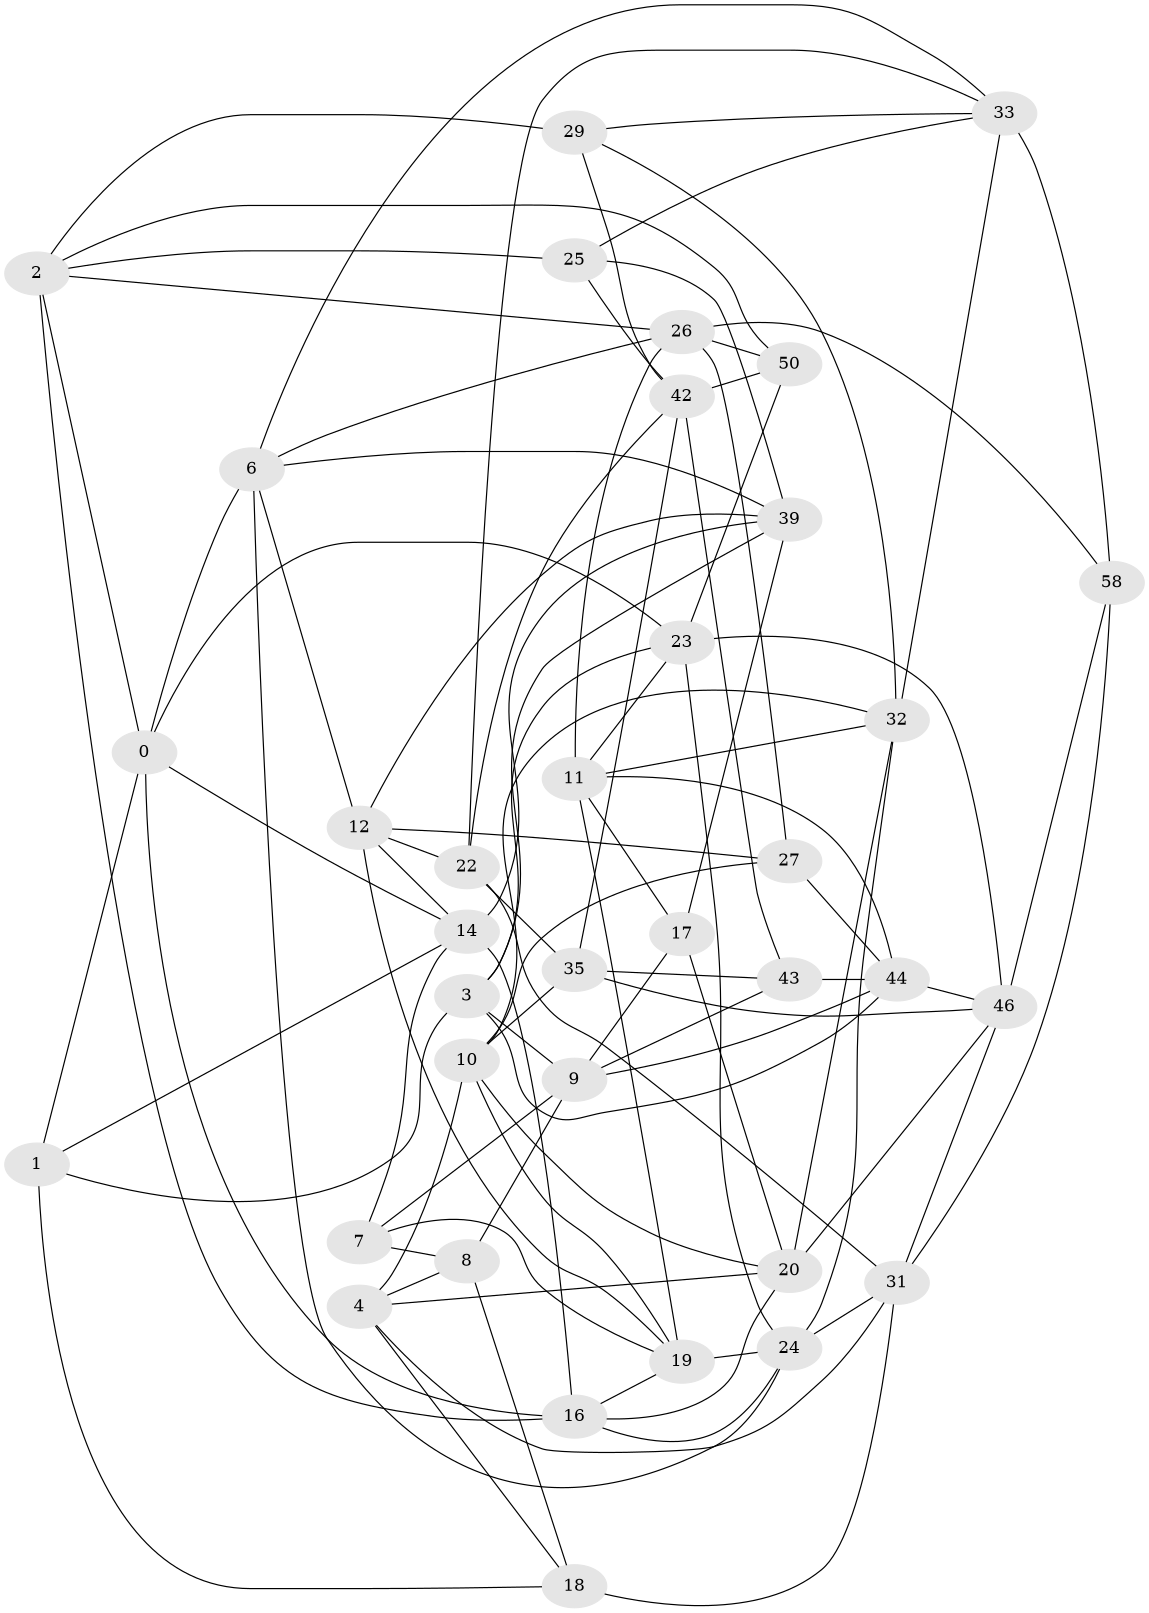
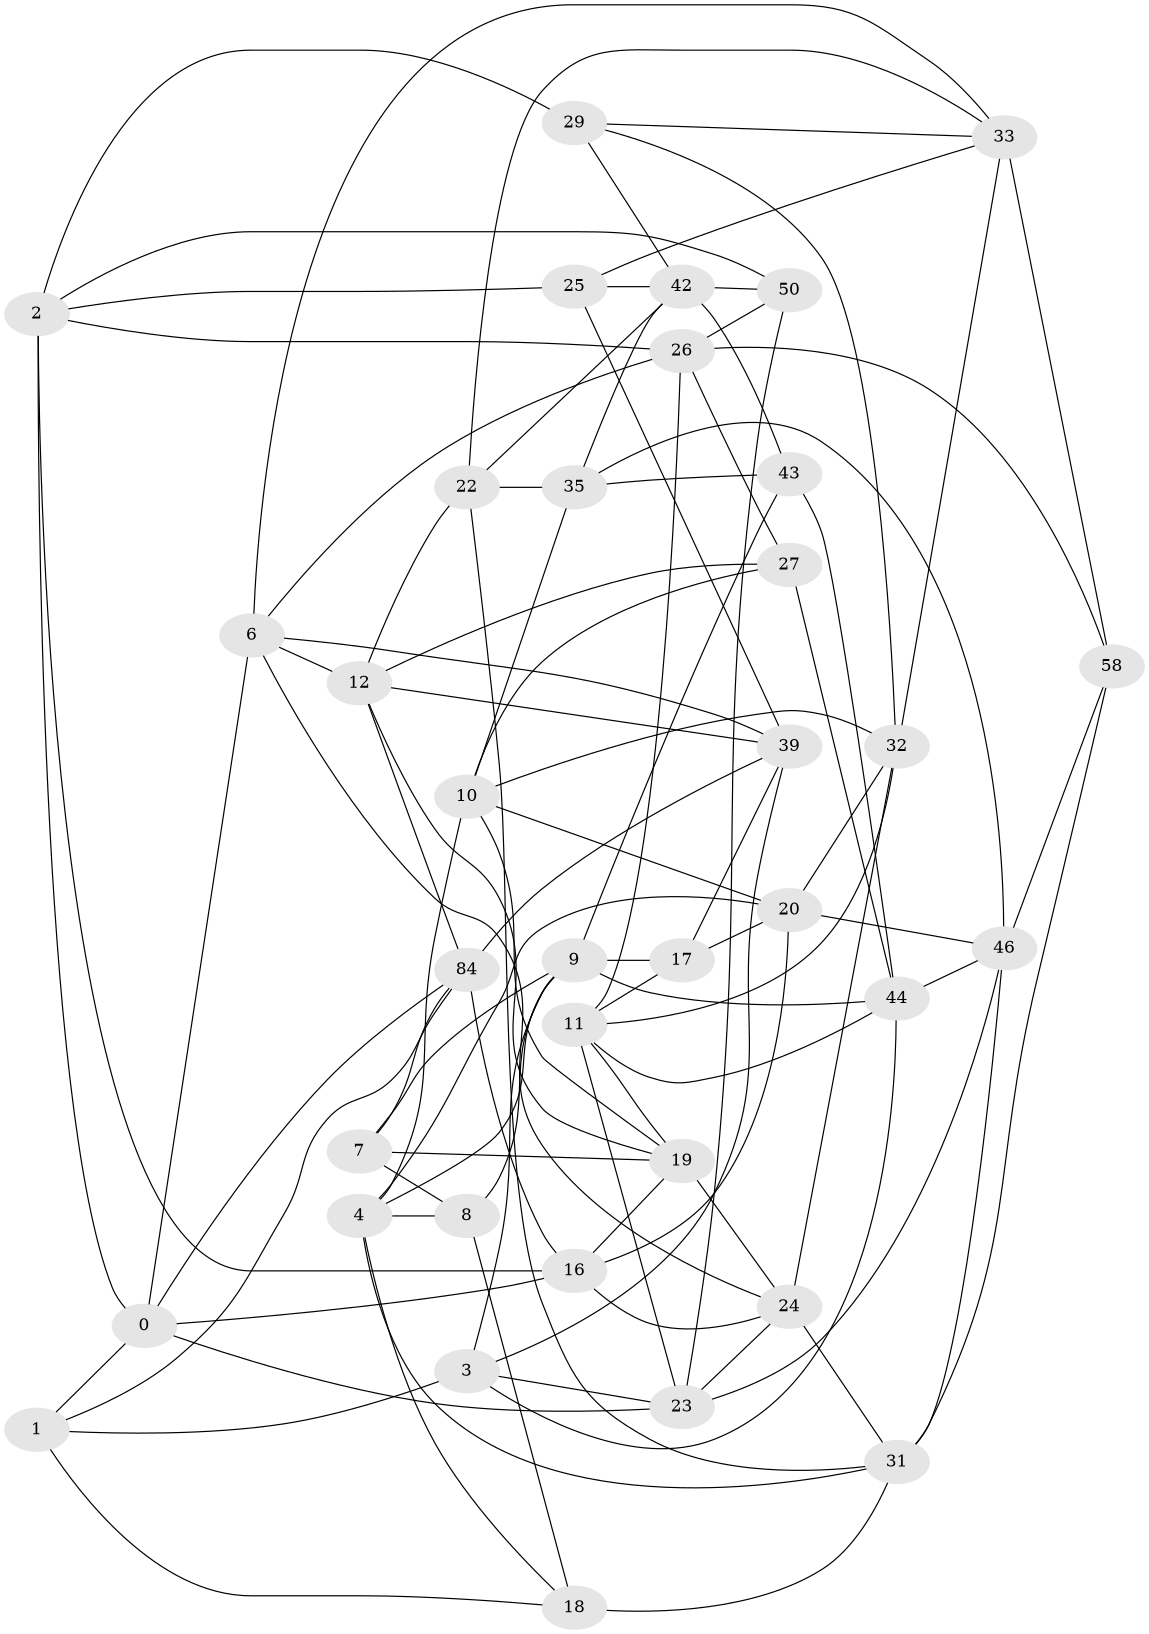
node "14": label "14" -> "84"
edge "9" -- "4": added
